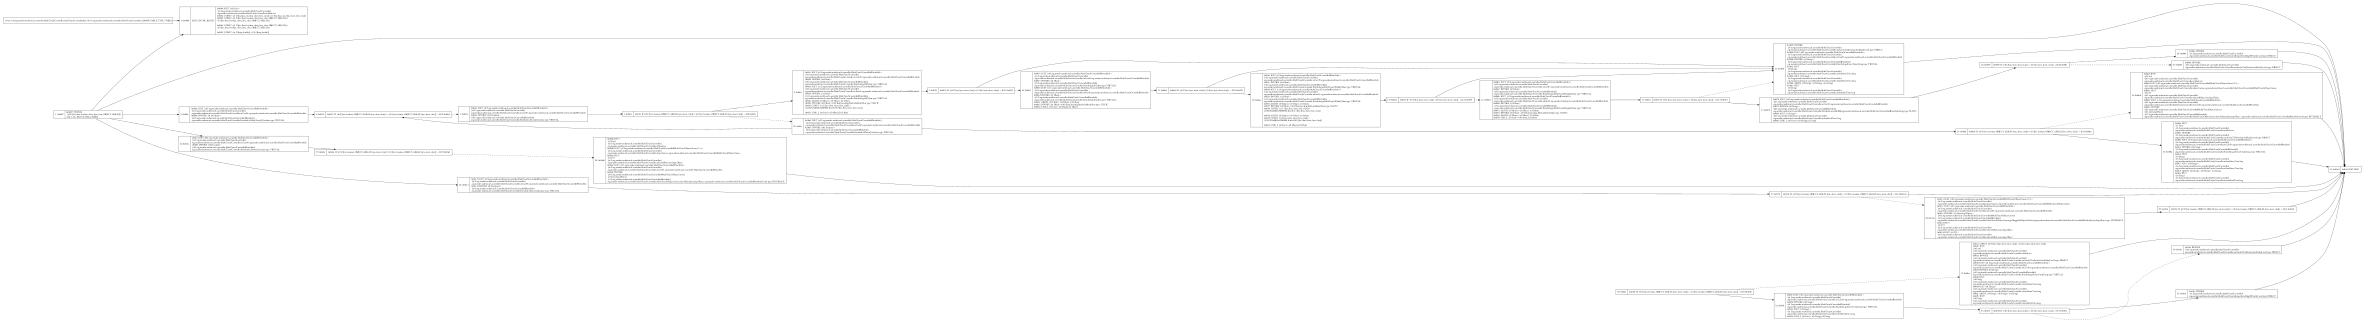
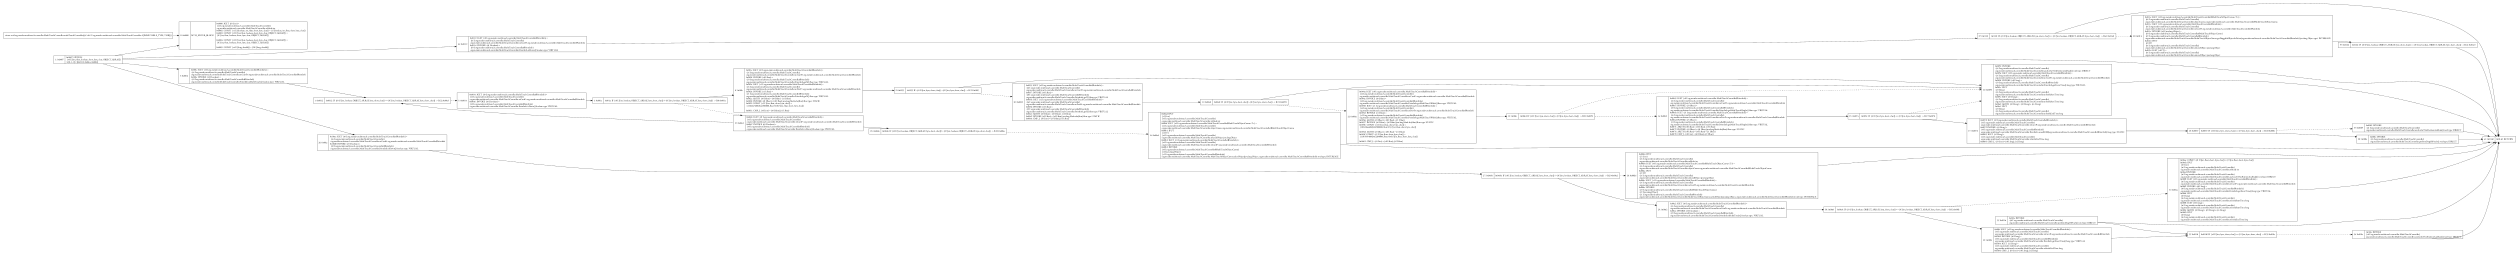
edge "13: 0x0063" -> "21: 0x0093": style solid -> dashed
node "25: 0x00ba": removed
node "29: 0x00e2": added
edge "33: 0x0108" -> "35: 0x010e": reversed
